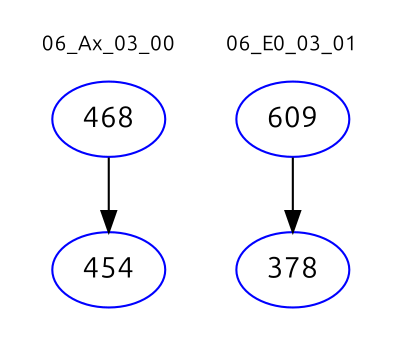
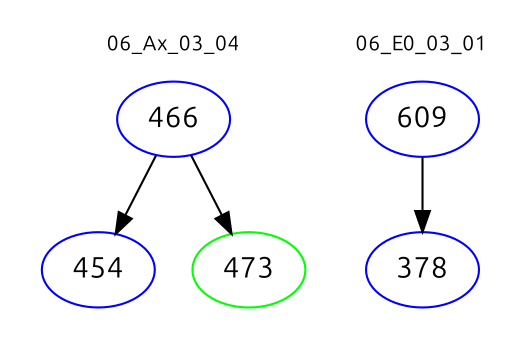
cluster "06_Ax_03_00": label "06_Ax_03_00" -> "06_Ax_03_04"
node "468": label "468" -> "466"
node "473": added
